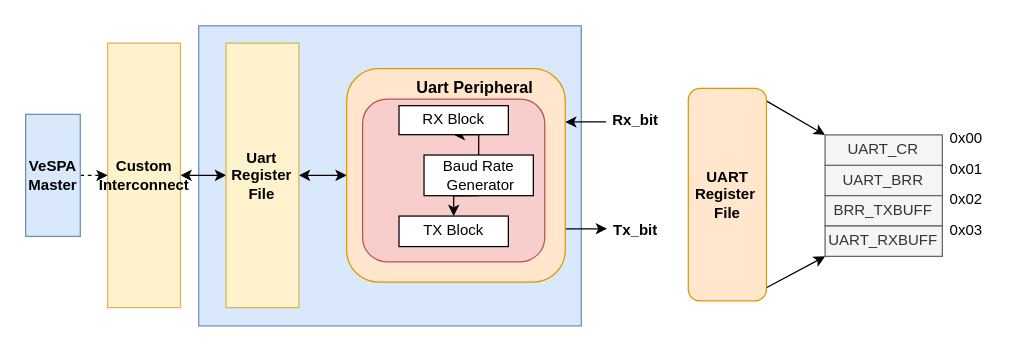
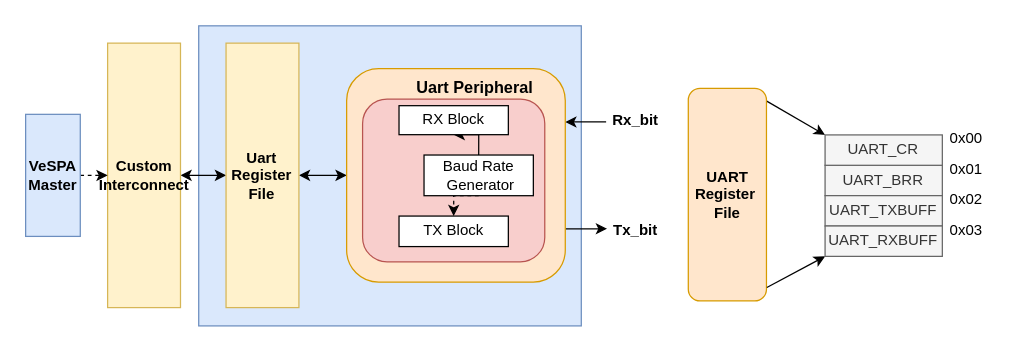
edge "Baud Rate Generator" -> "TX Block": style solid -> dashed
node "BRR_TXBUFF": label "BRR_TXBUFF" -> "UART_TXBUFF"
